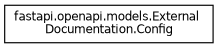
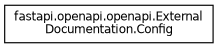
node "fastapi.openapi.models.External Documentation.Config": label "fastapi.openapi.models.External Documentation.Config" -> "fastapi.openapi.openapi.External Documentation.Config"
